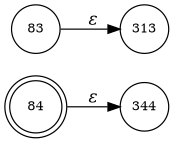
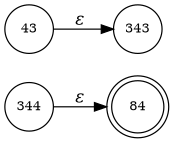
node "83": label "83" -> "43"
node "313": label "313" -> "343"
edge "84" -> "344": reversed
